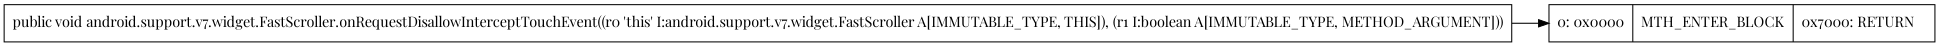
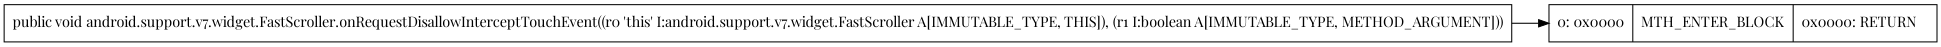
node "0: 0x0000": text "0x7000: RETURN" -> "0x0000: RETURN"
